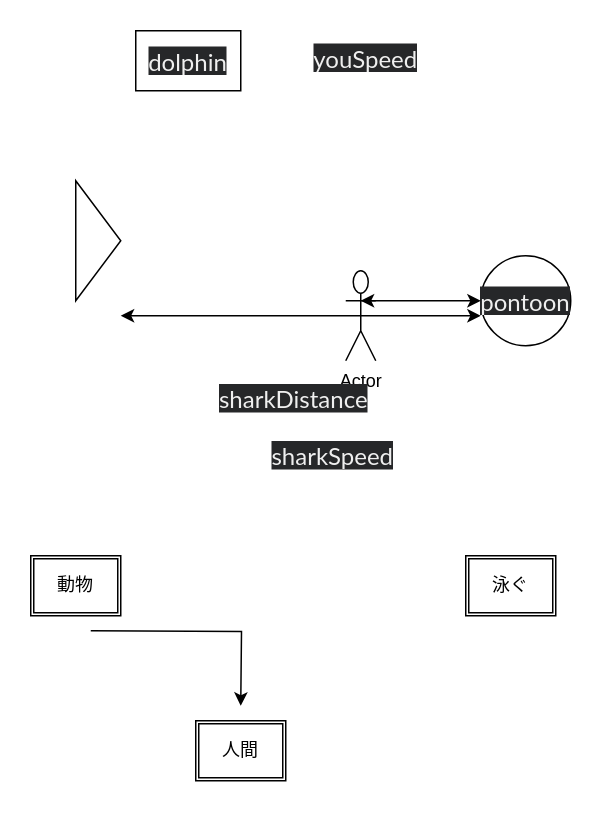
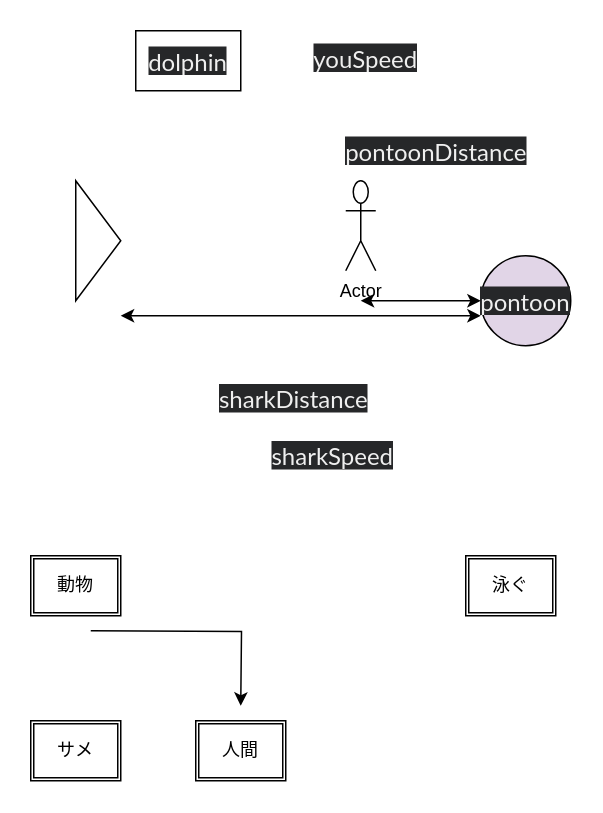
node "pontoonDistance": added
node "pontoon": fillcolor #ffffff -> #e1d5e7
node "Actor": moved (361, 316) -> (361, 226)
node "サメ": added
